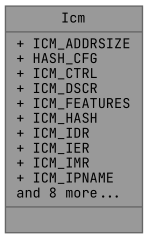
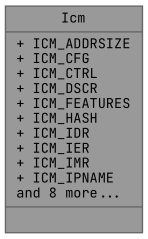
node "Icm": text "+ HASH_CFG" -> "+ ICM_CFG"
